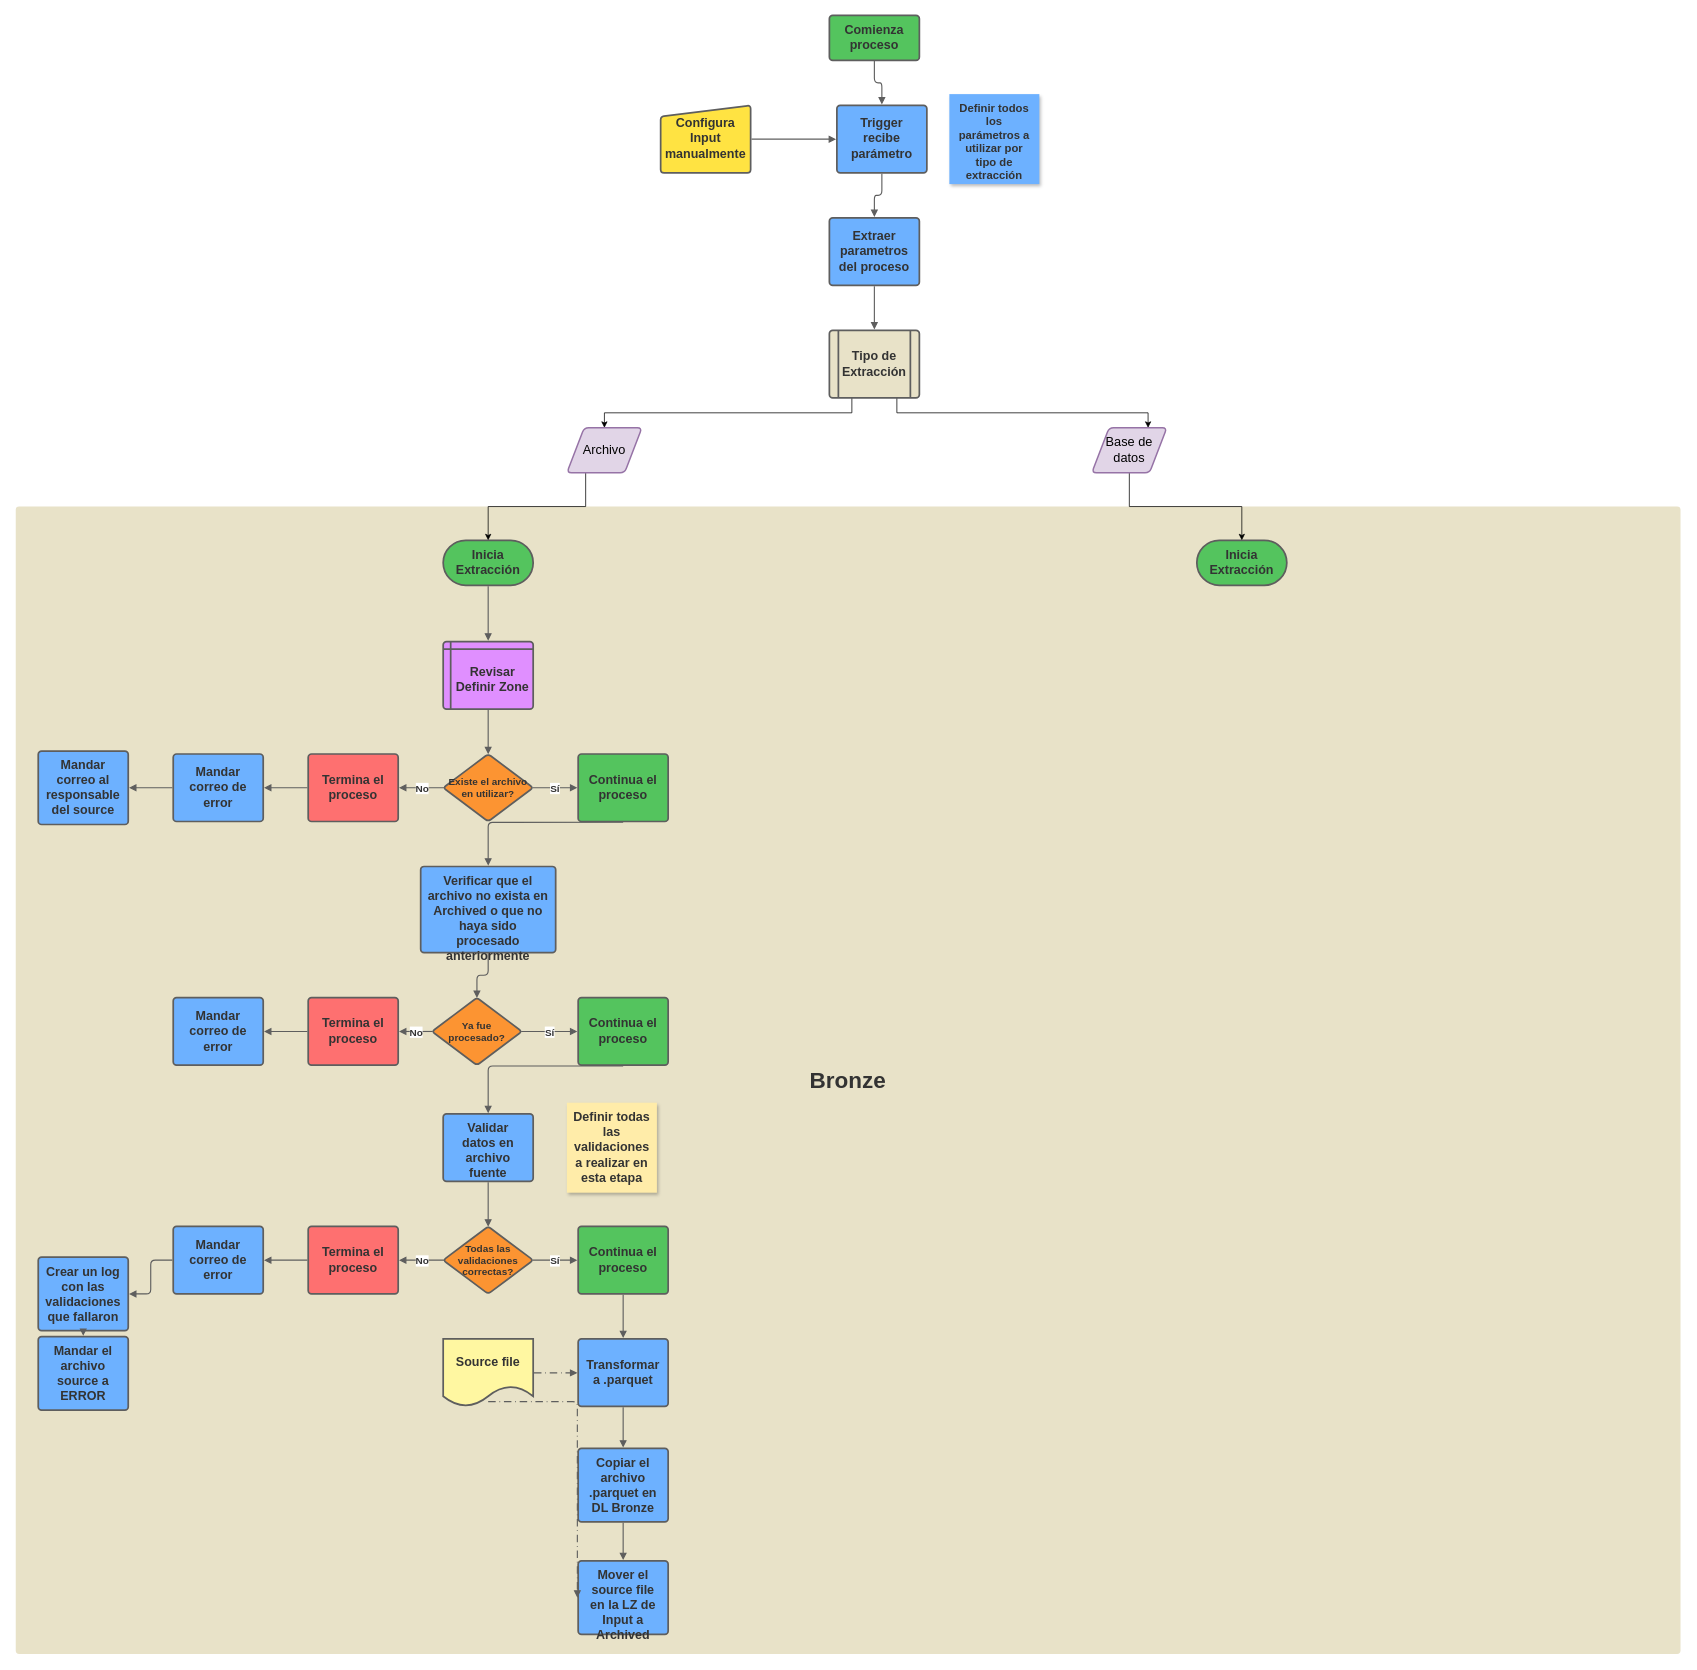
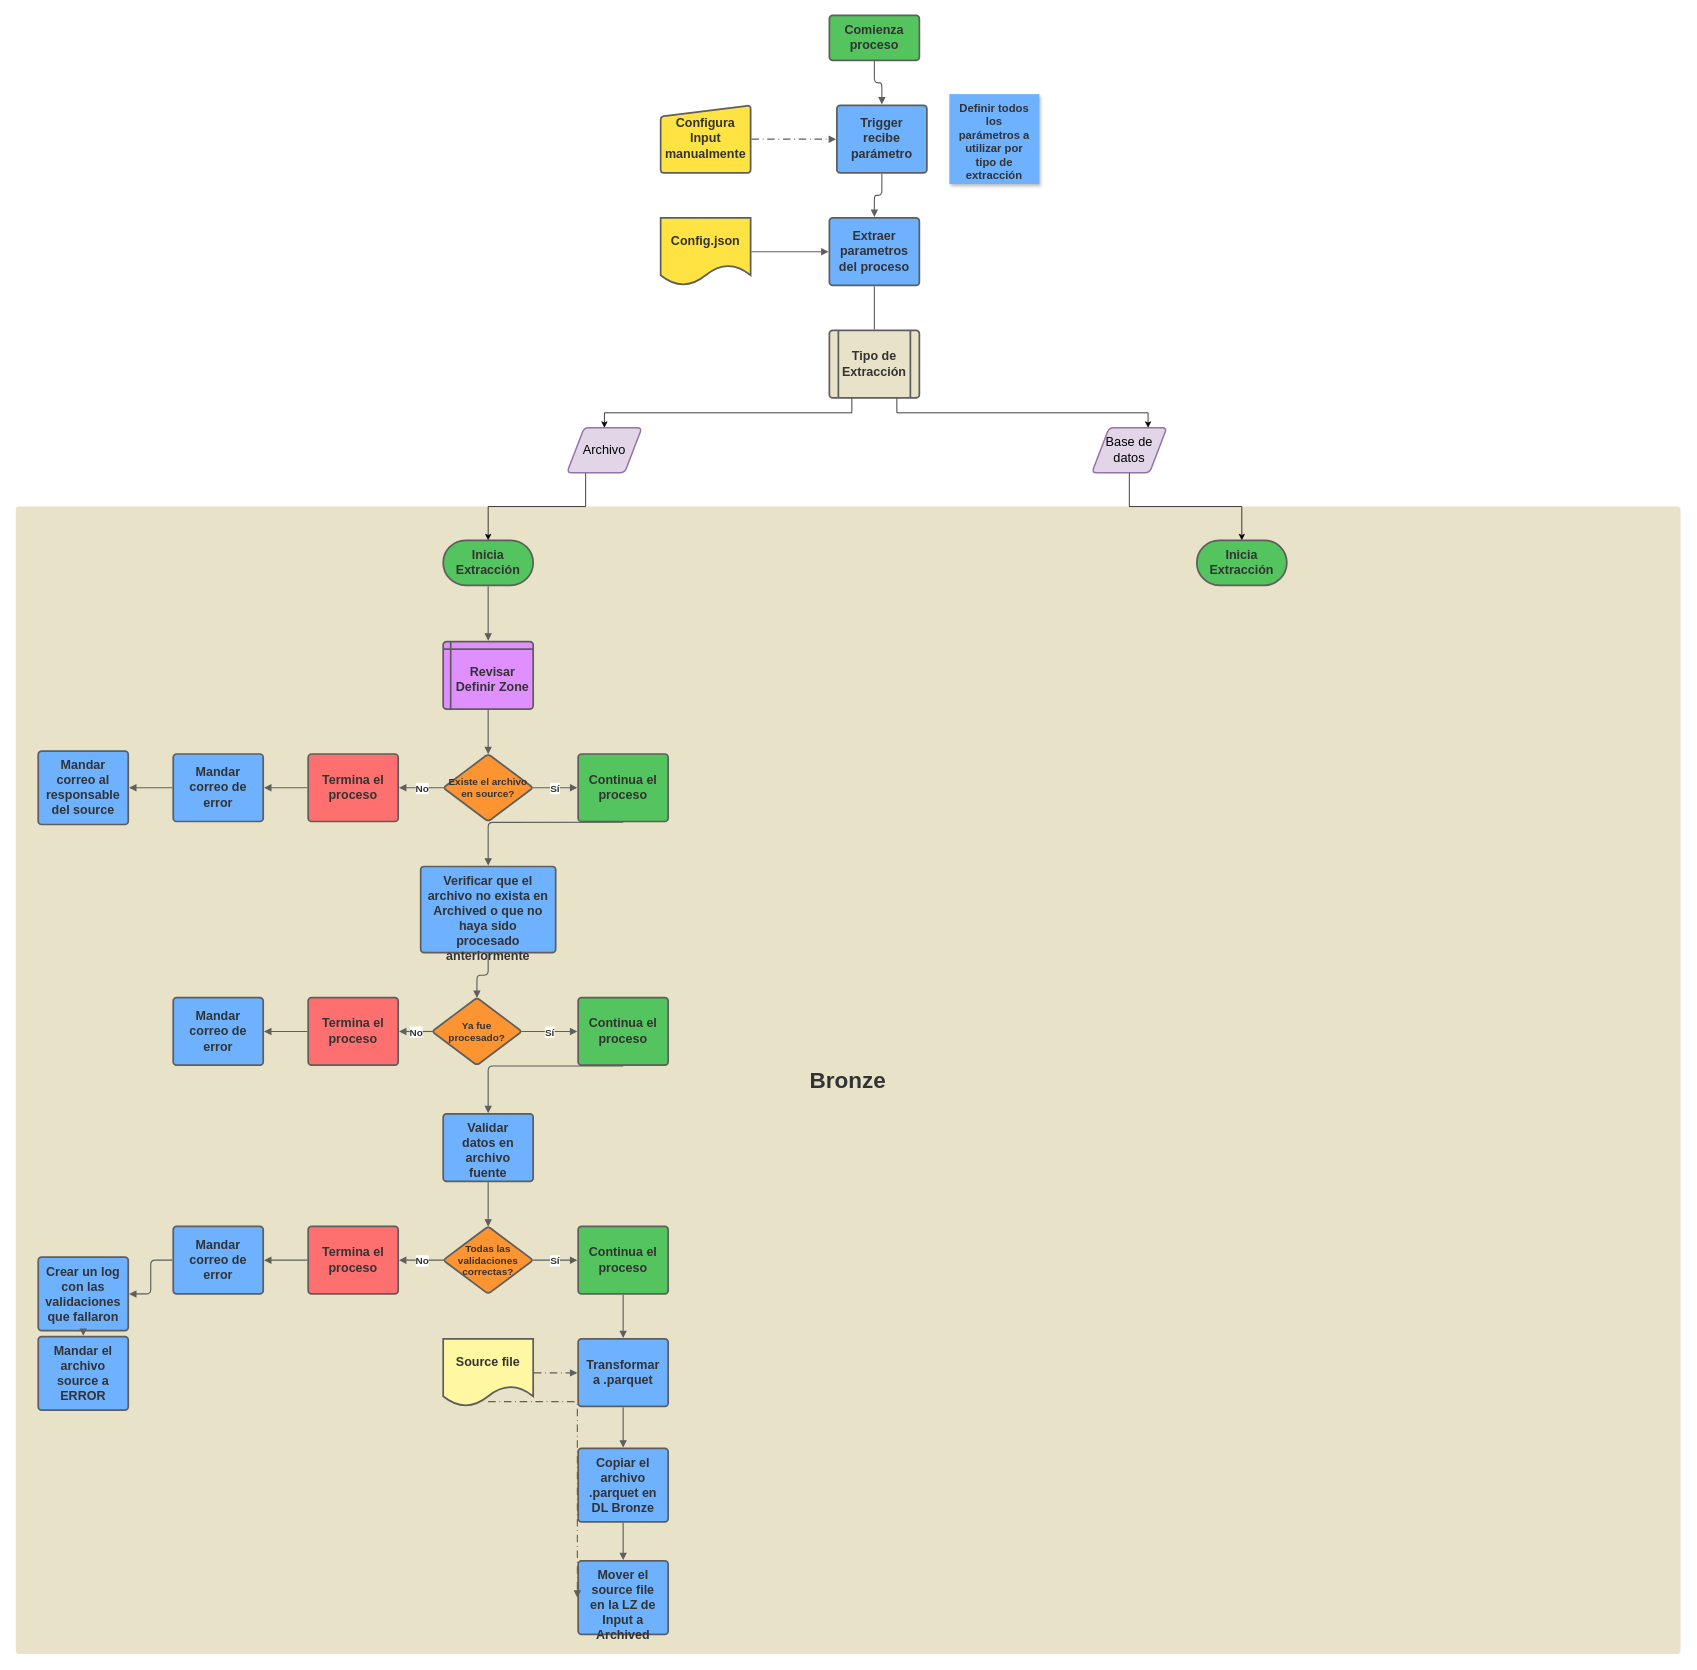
edge "Configura Input manualmente" -> "Trigger recibe parámetro": style solid -> dashed
node "Config.json": added
edge "Config.json" -> "Extraer parametros del proceso": added
edge "Extraer parametros del proceso" -> "Tipo de Extracción": arrowhead block -> none
node "Existe el archivo en utilizar?": label "Existe el archivo en utilizar?" -> "Existe el archivo en source?"
node "Definir todas las validaciones a realizar en esta etapa": removed
